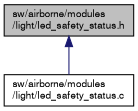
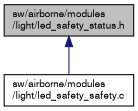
node "sw/airborne/modules /light/led_safety_status.c": label "sw/airborne/modules /light/led_safety_status.c" -> "sw/airborne/modules /light/led_safety_safety.c"
